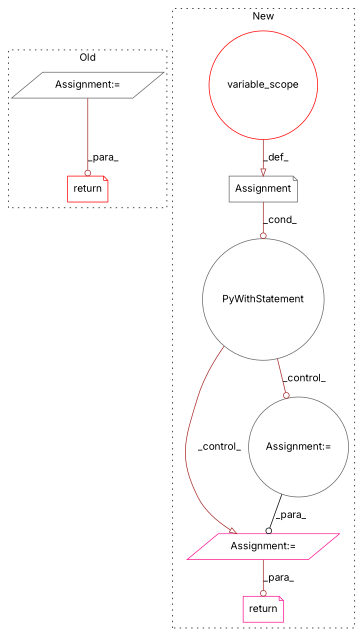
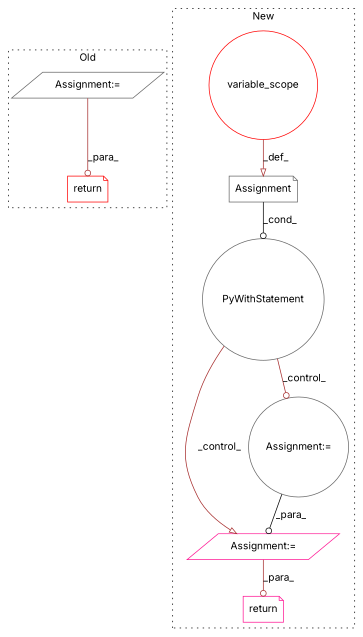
edge "Assignment" -> "PyWithStatement": color brown -> black
